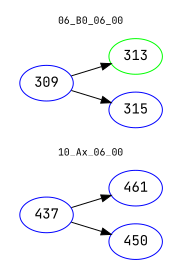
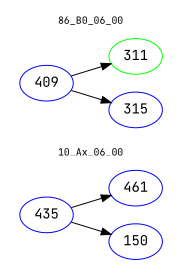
cluster "06_B0_06_00": label "06_B0_06_00" -> "86_B0_06_00"
node "313": label "313" -> "311"
node "309": label "309" -> "409"
node "437": label "437" -> "435"
node "450": label "450" -> "150"
